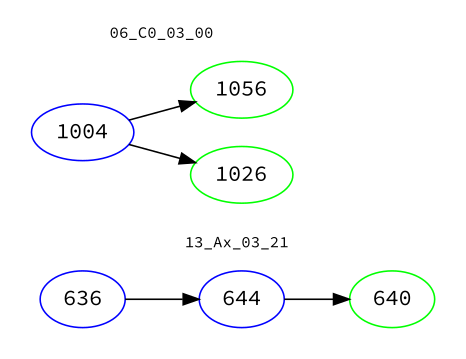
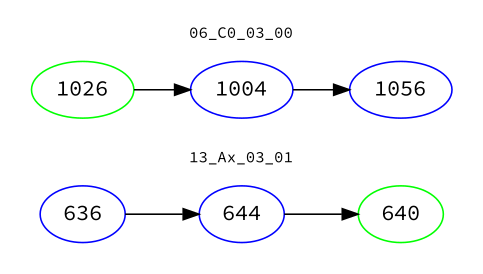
node "1056": color green -> blue
edge "1004" -> "1026": reversed
cluster "13_Ax_03_21": label "13_Ax_03_21" -> "13_Ax_03_01"
